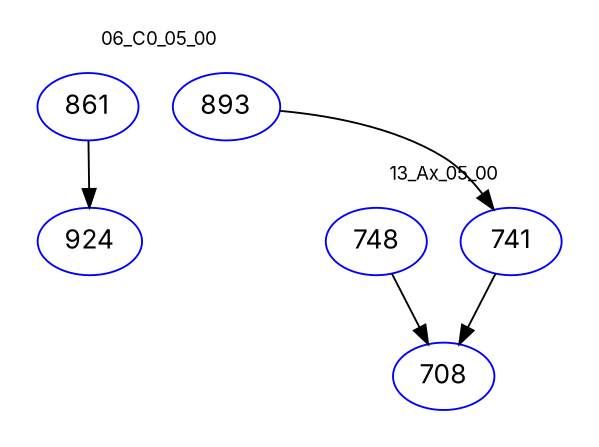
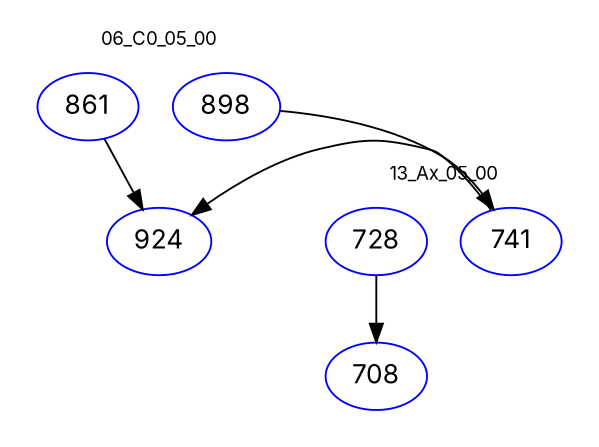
node "893": label "893" -> "898"
node "748": label "748" -> "728"
edge "741" -> "708": now "741" -> "924"
